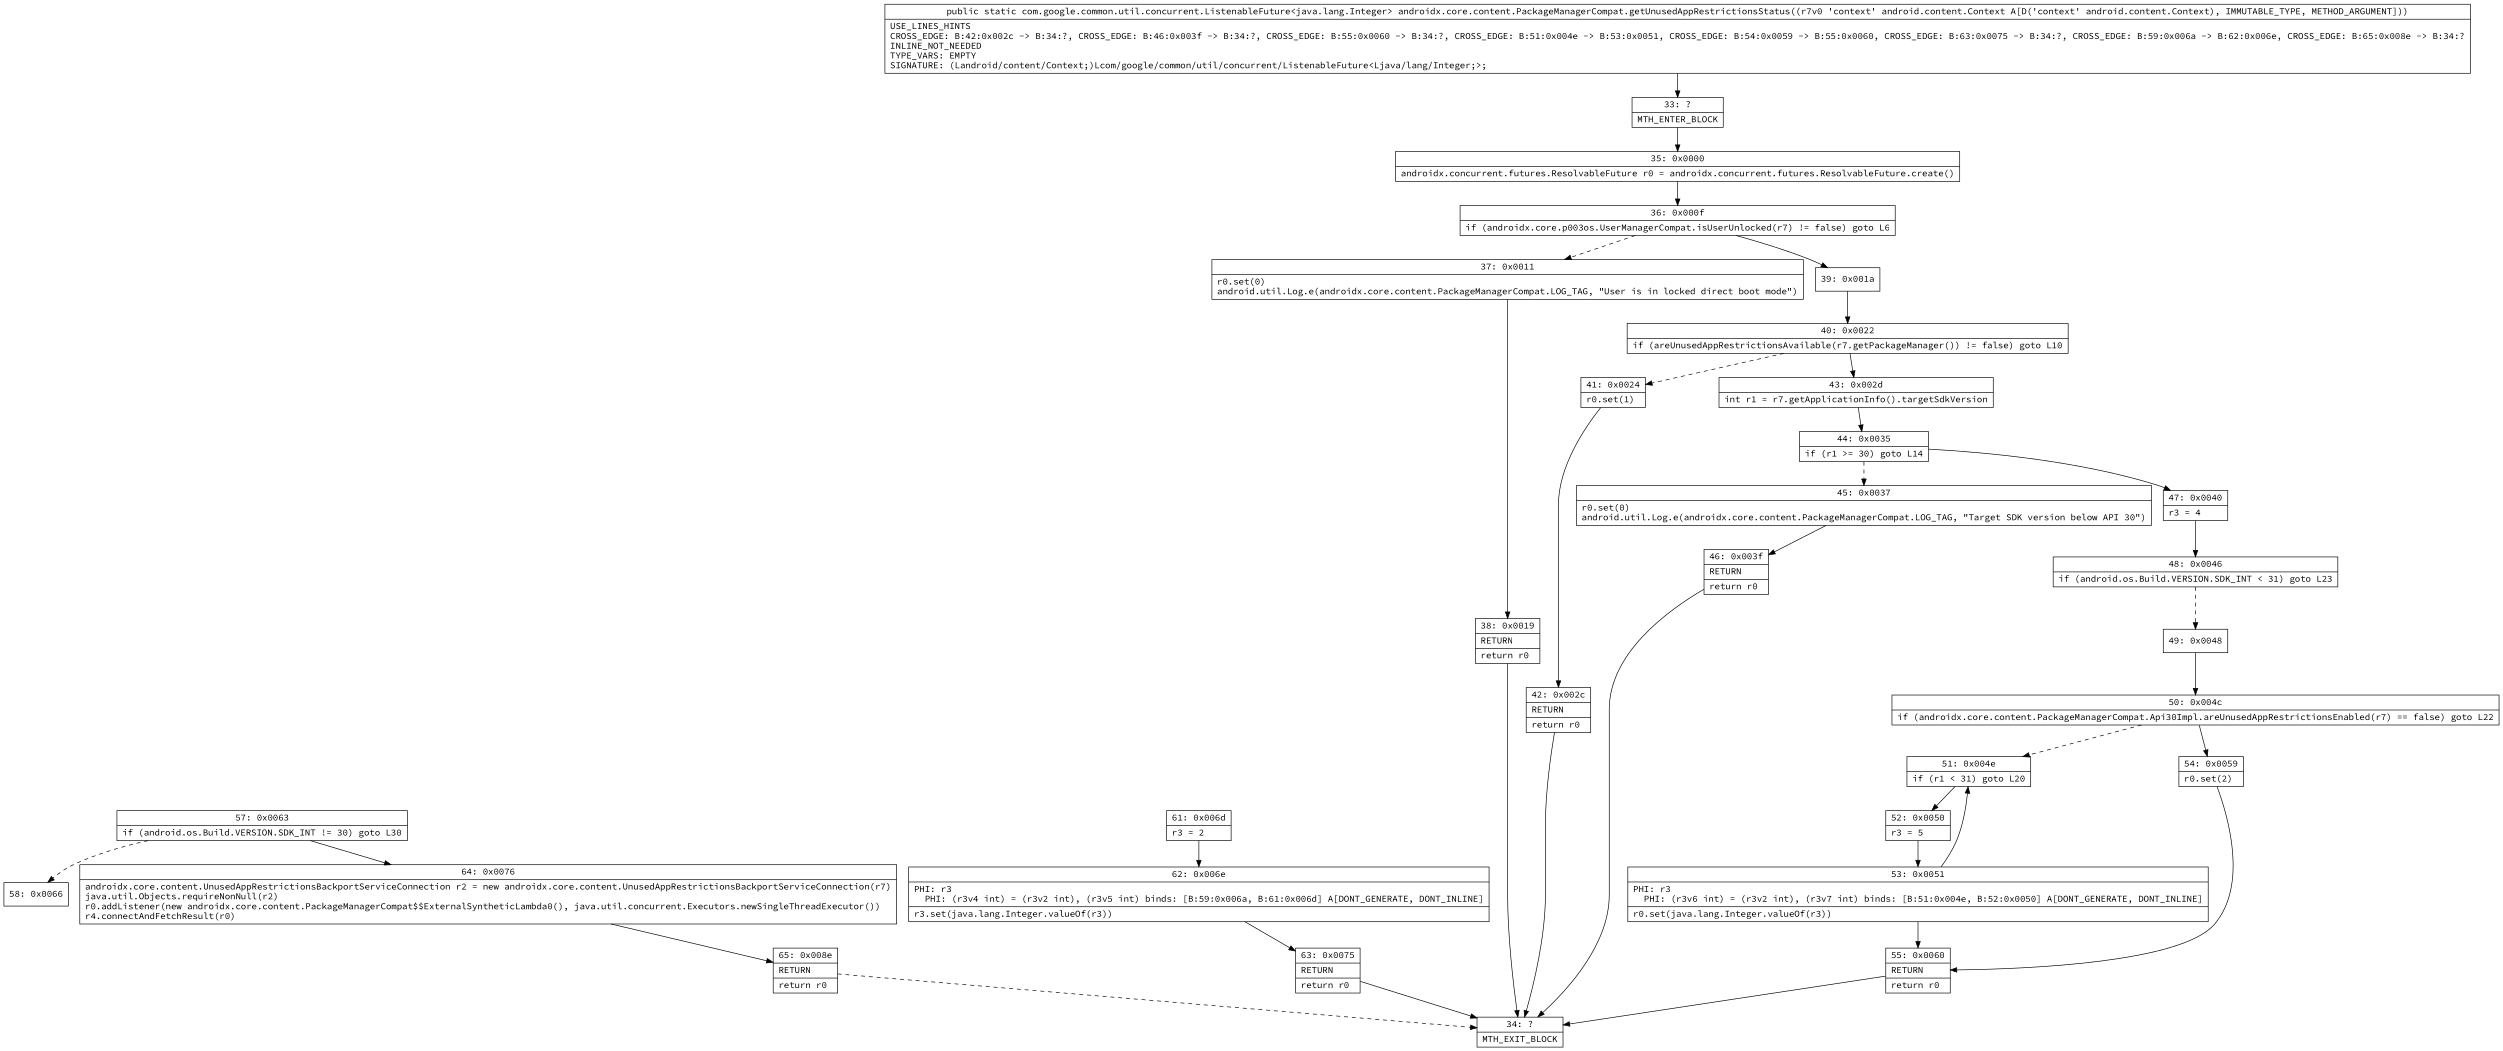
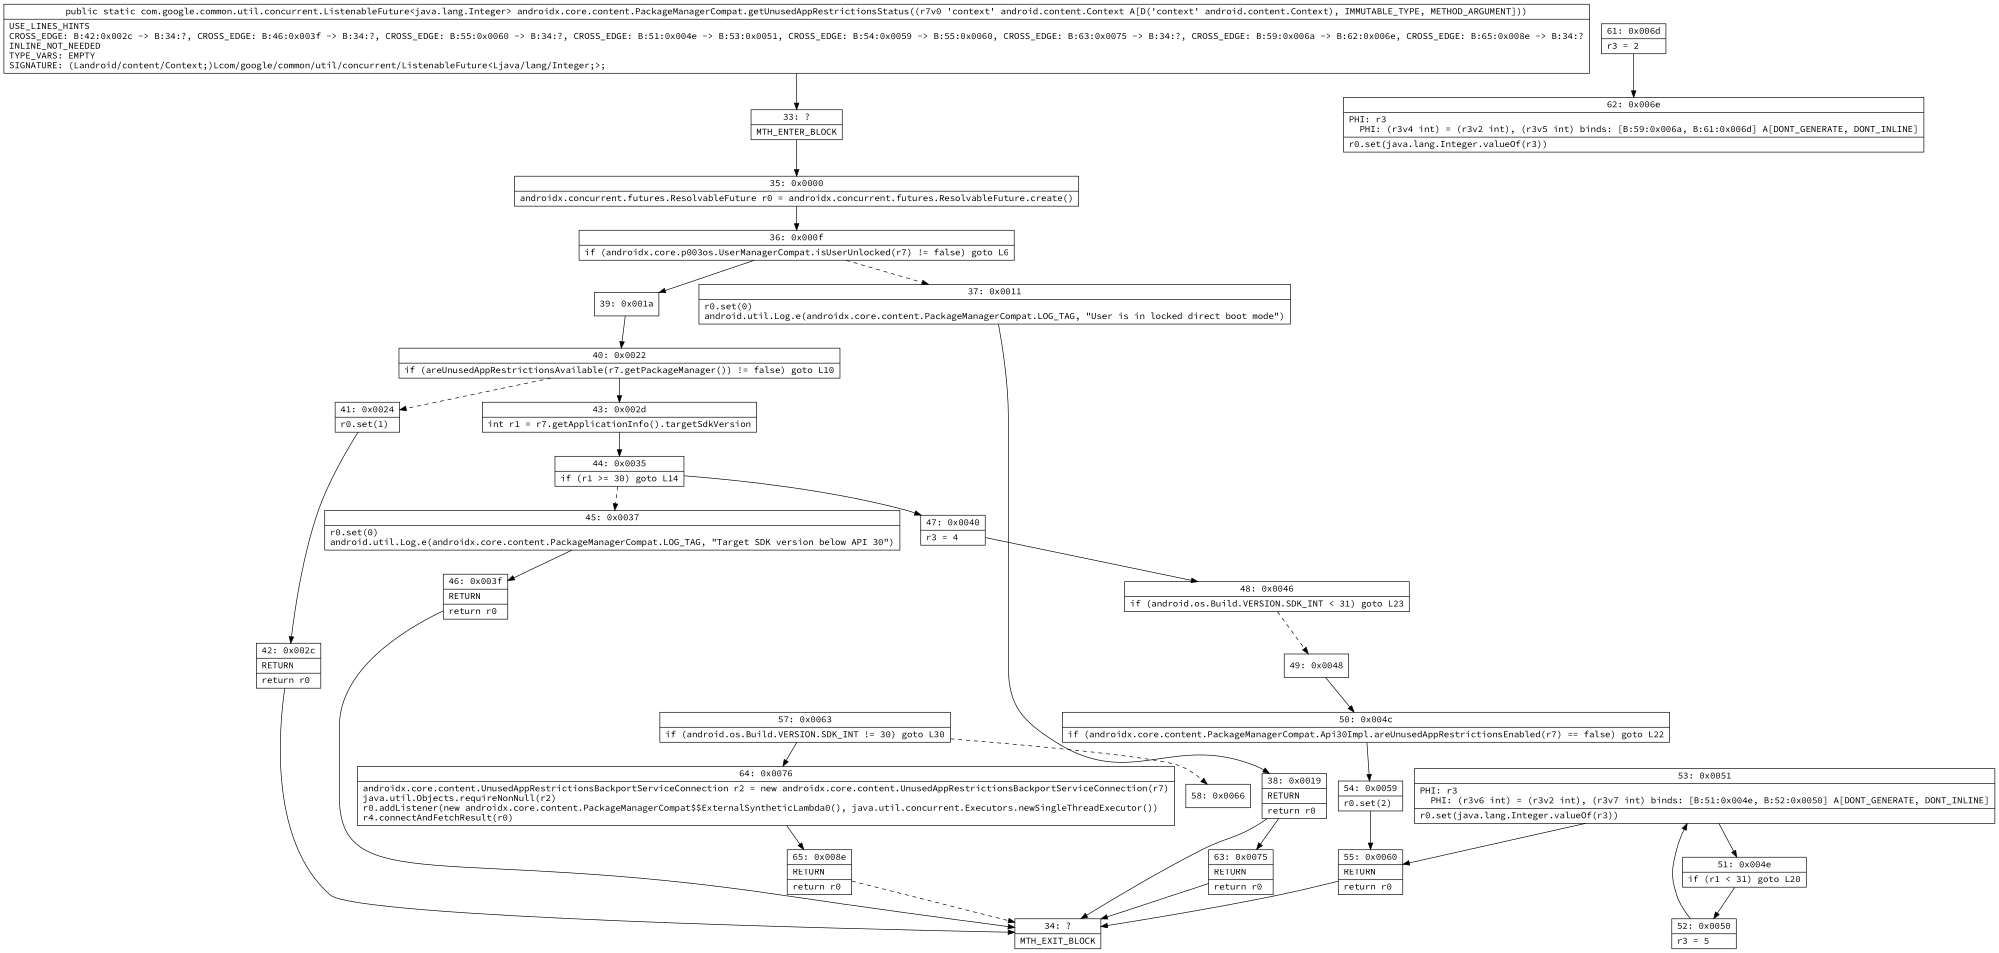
edge "50: 0x004c" -> "51: 0x004e": removed
node "62: 0x006e": text "r3.set(java.lang.Integer.valueOf(r3))" -> "r0.set(java.lang.Integer.valueOf(r3))"
edge "62: 0x006e" -> "63: 0x0075": now "38: 0x0019" -> "63: 0x0075"
